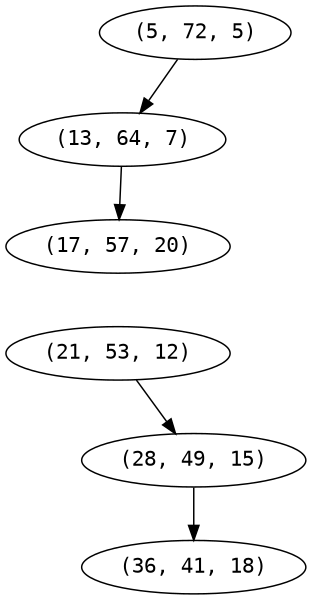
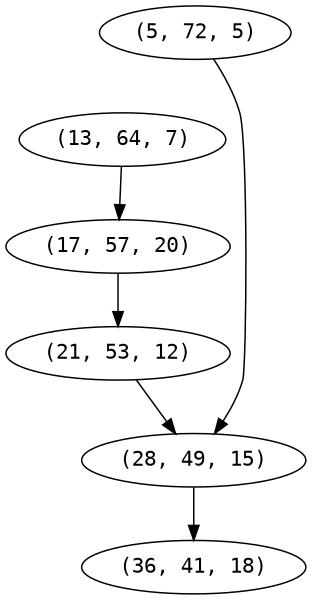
edge "(5, 72, 5)" -> "(13, 64, 7)": now "(5, 72, 5)" -> "(28, 49, 15)"
edge "(17, 57, 20)" -> "(21, 53, 12)": added
